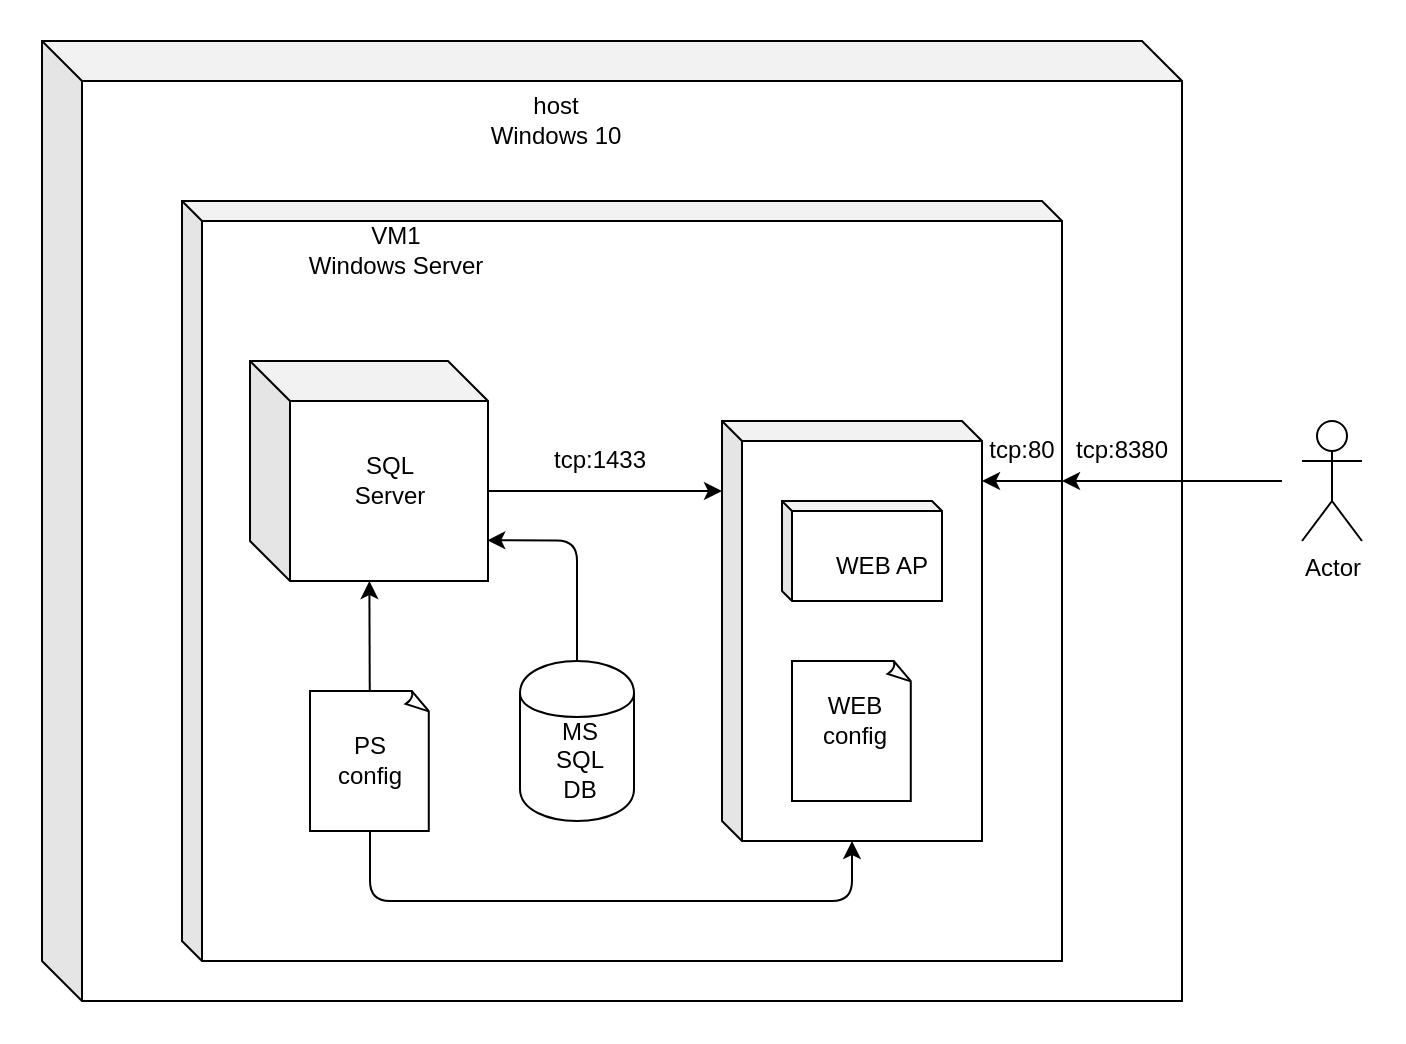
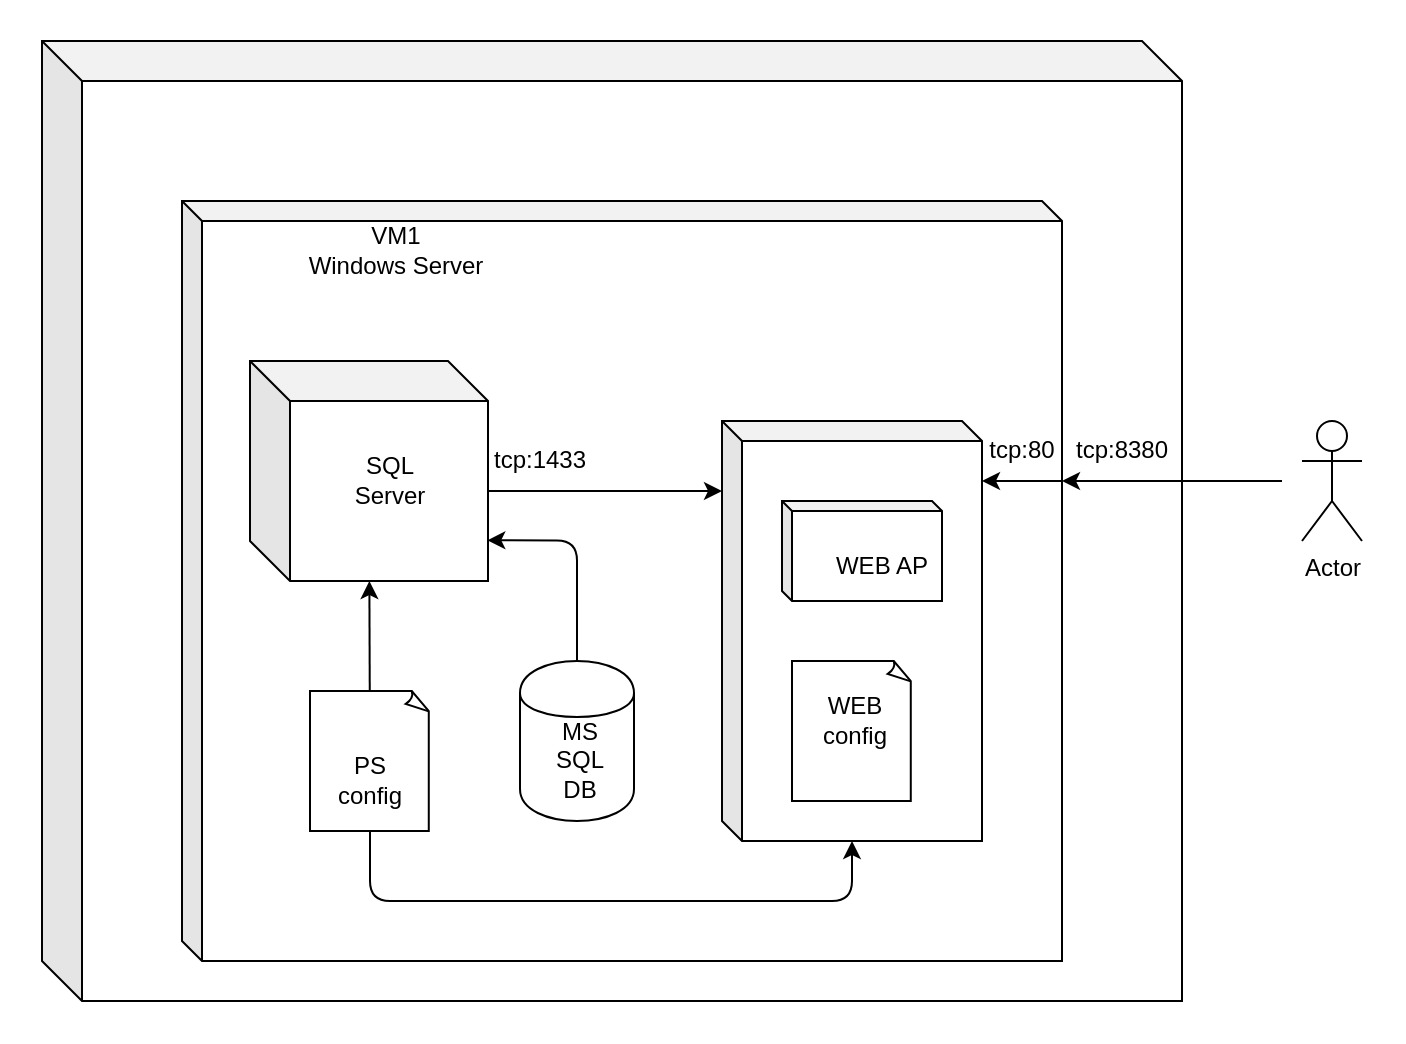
node "host Windows 10": removed
node "tcp:1433": moved (600, 461) -> (540, 461)
node "PS config": moved (370, 761) -> (370, 781)
